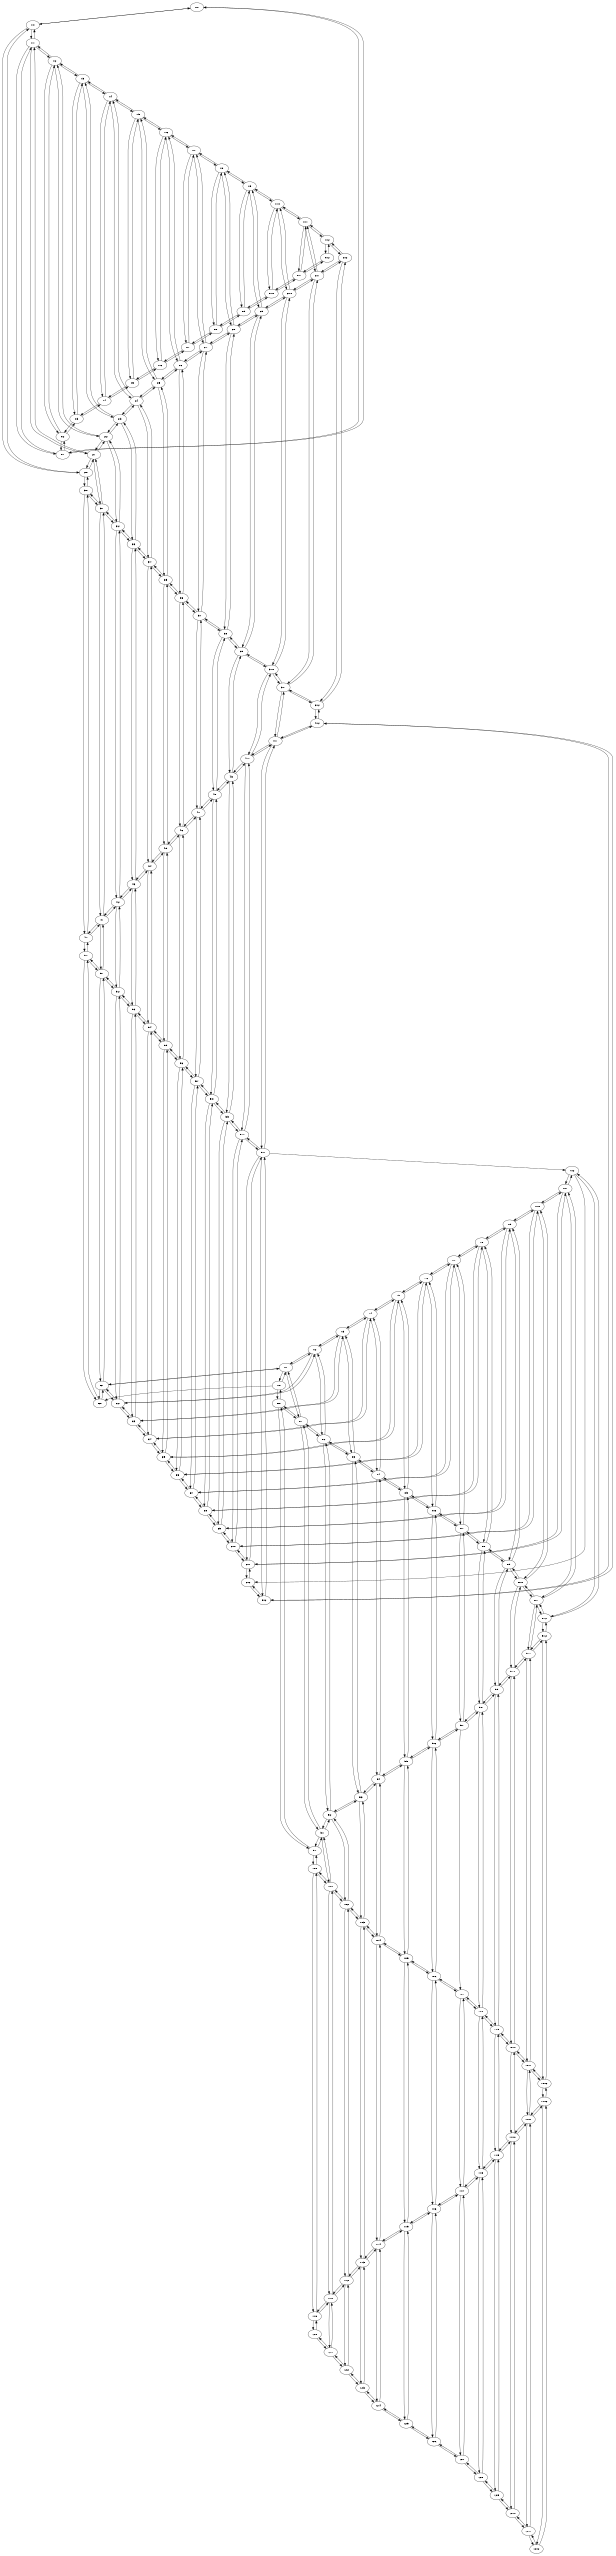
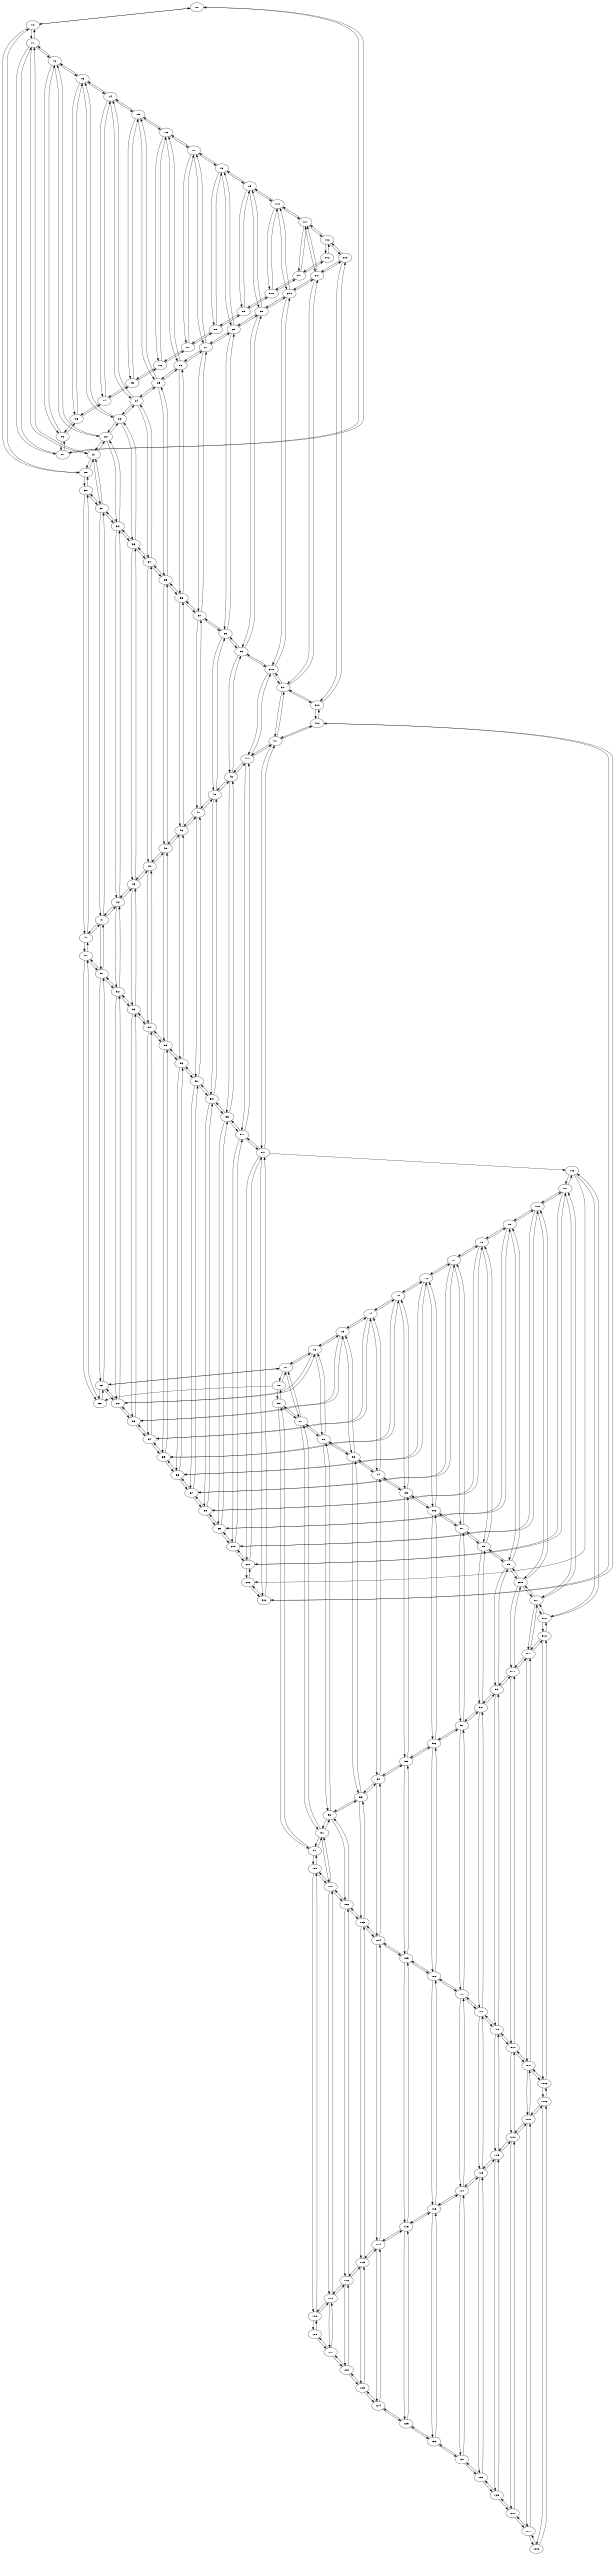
edge "10-7" -> "9-7": added
